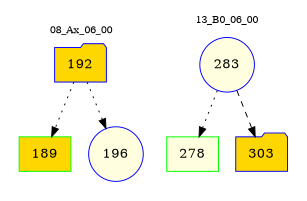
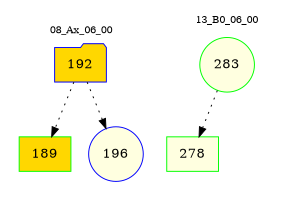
node "283": color blue -> green
node "303": removed
